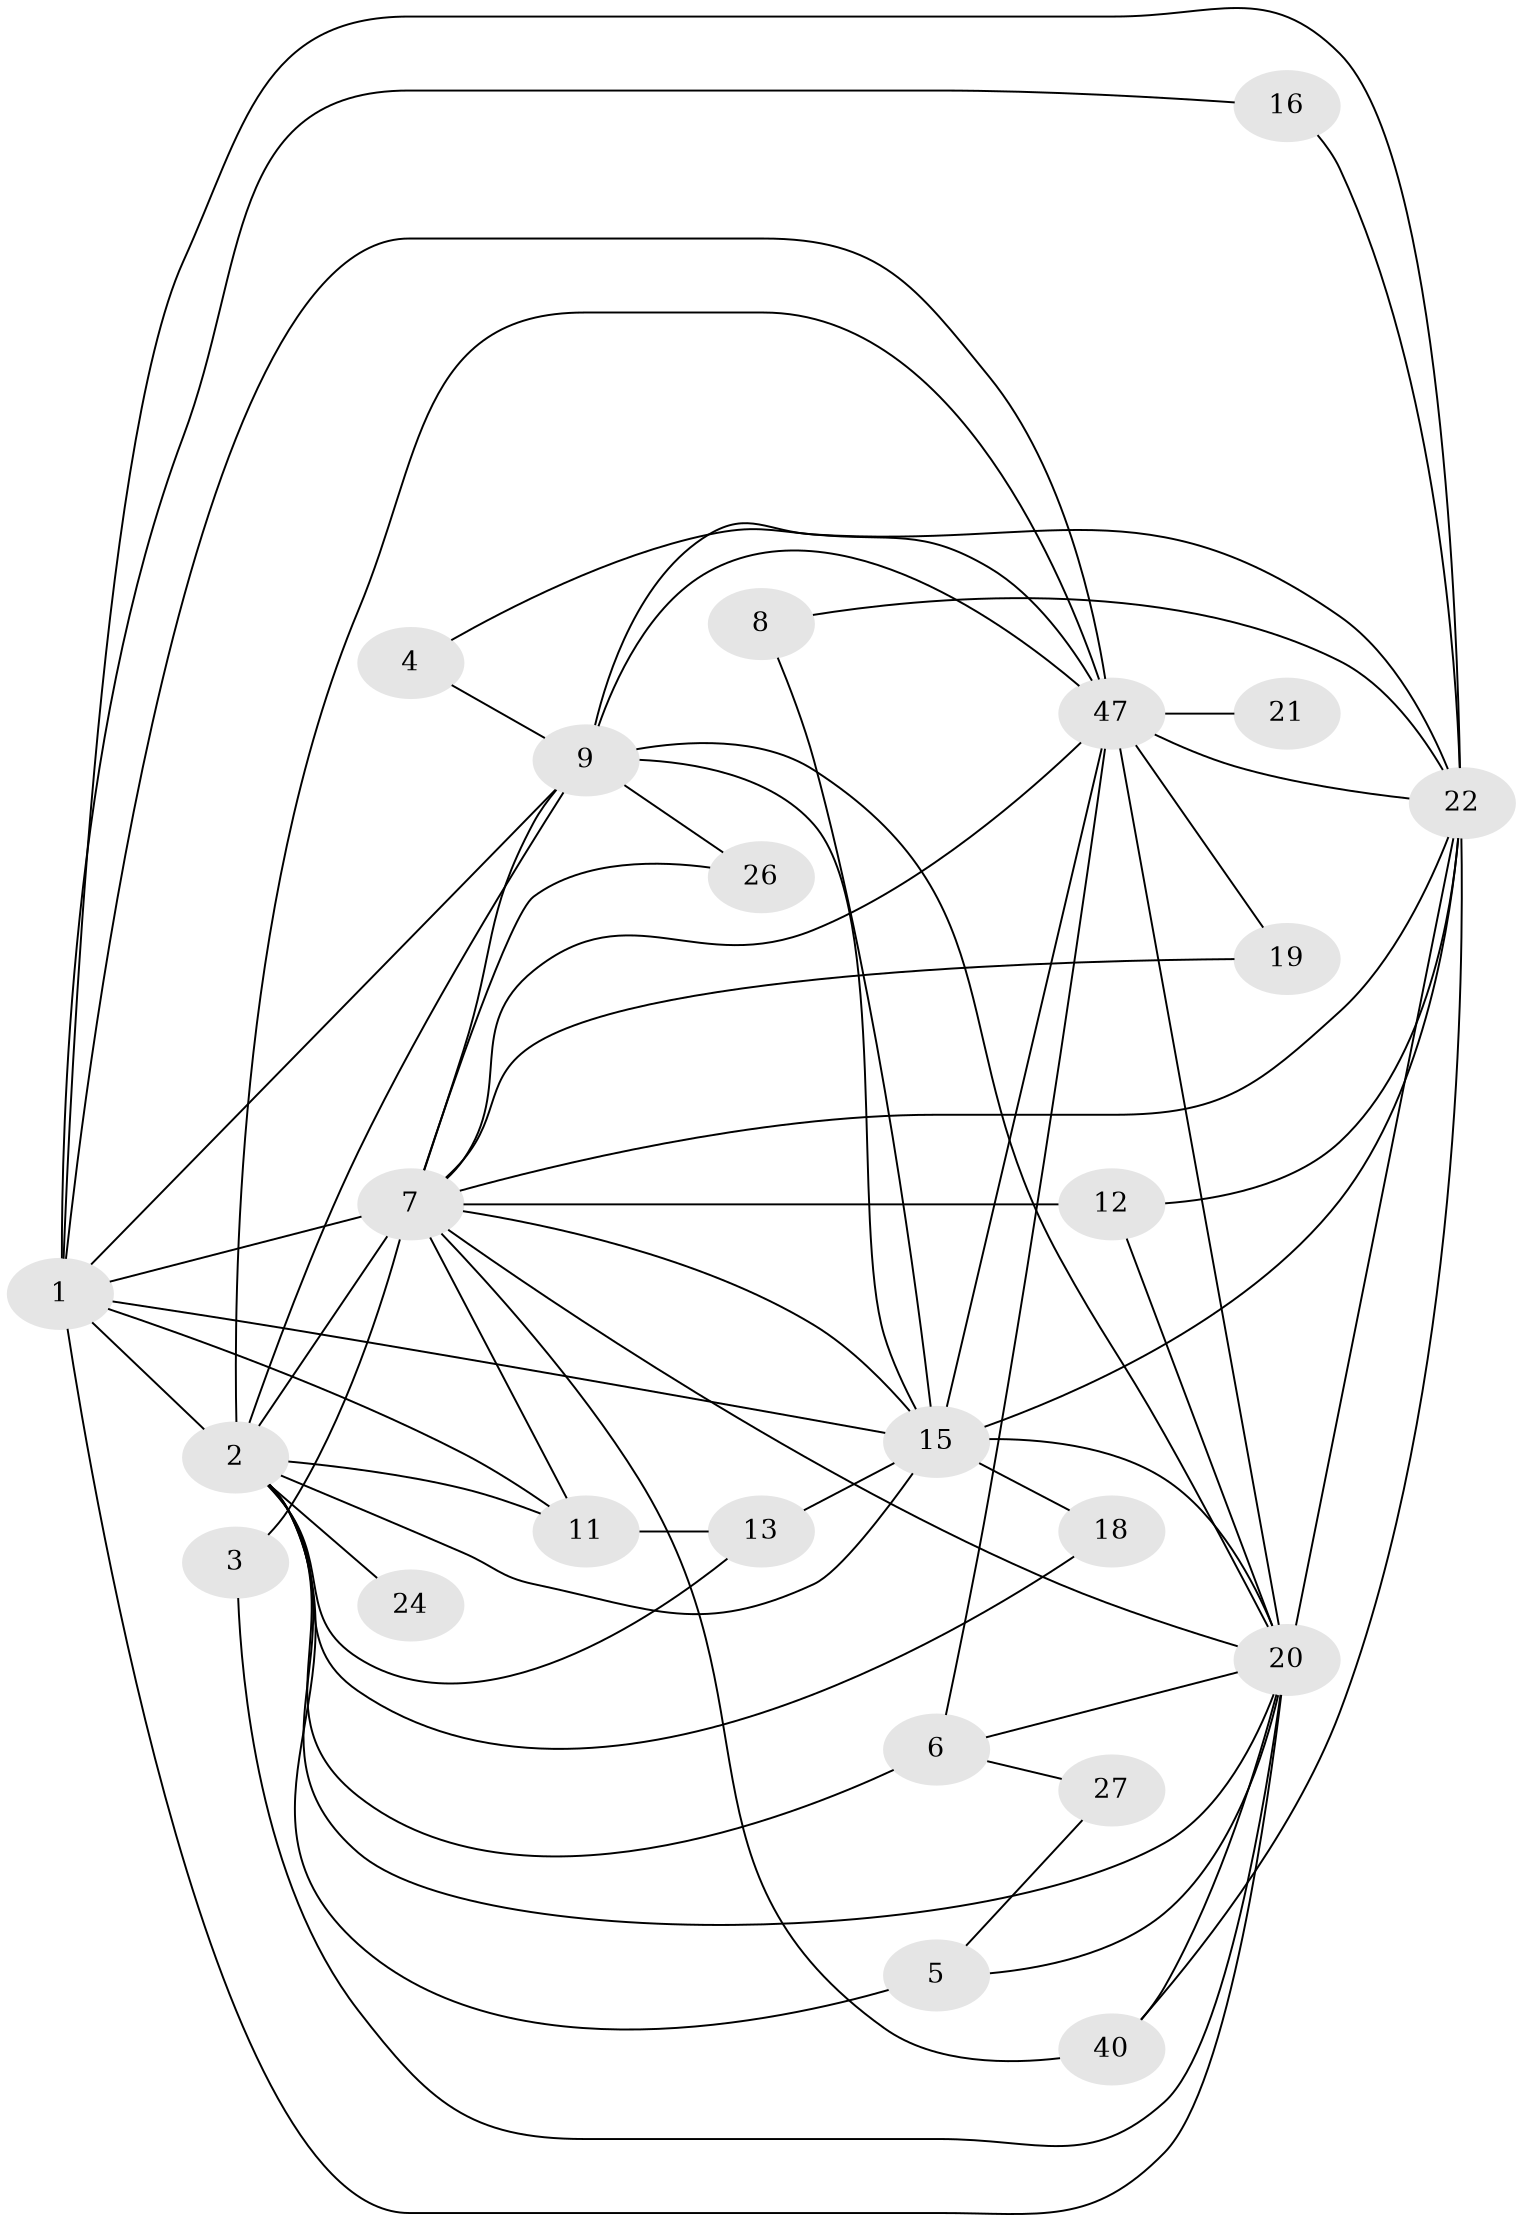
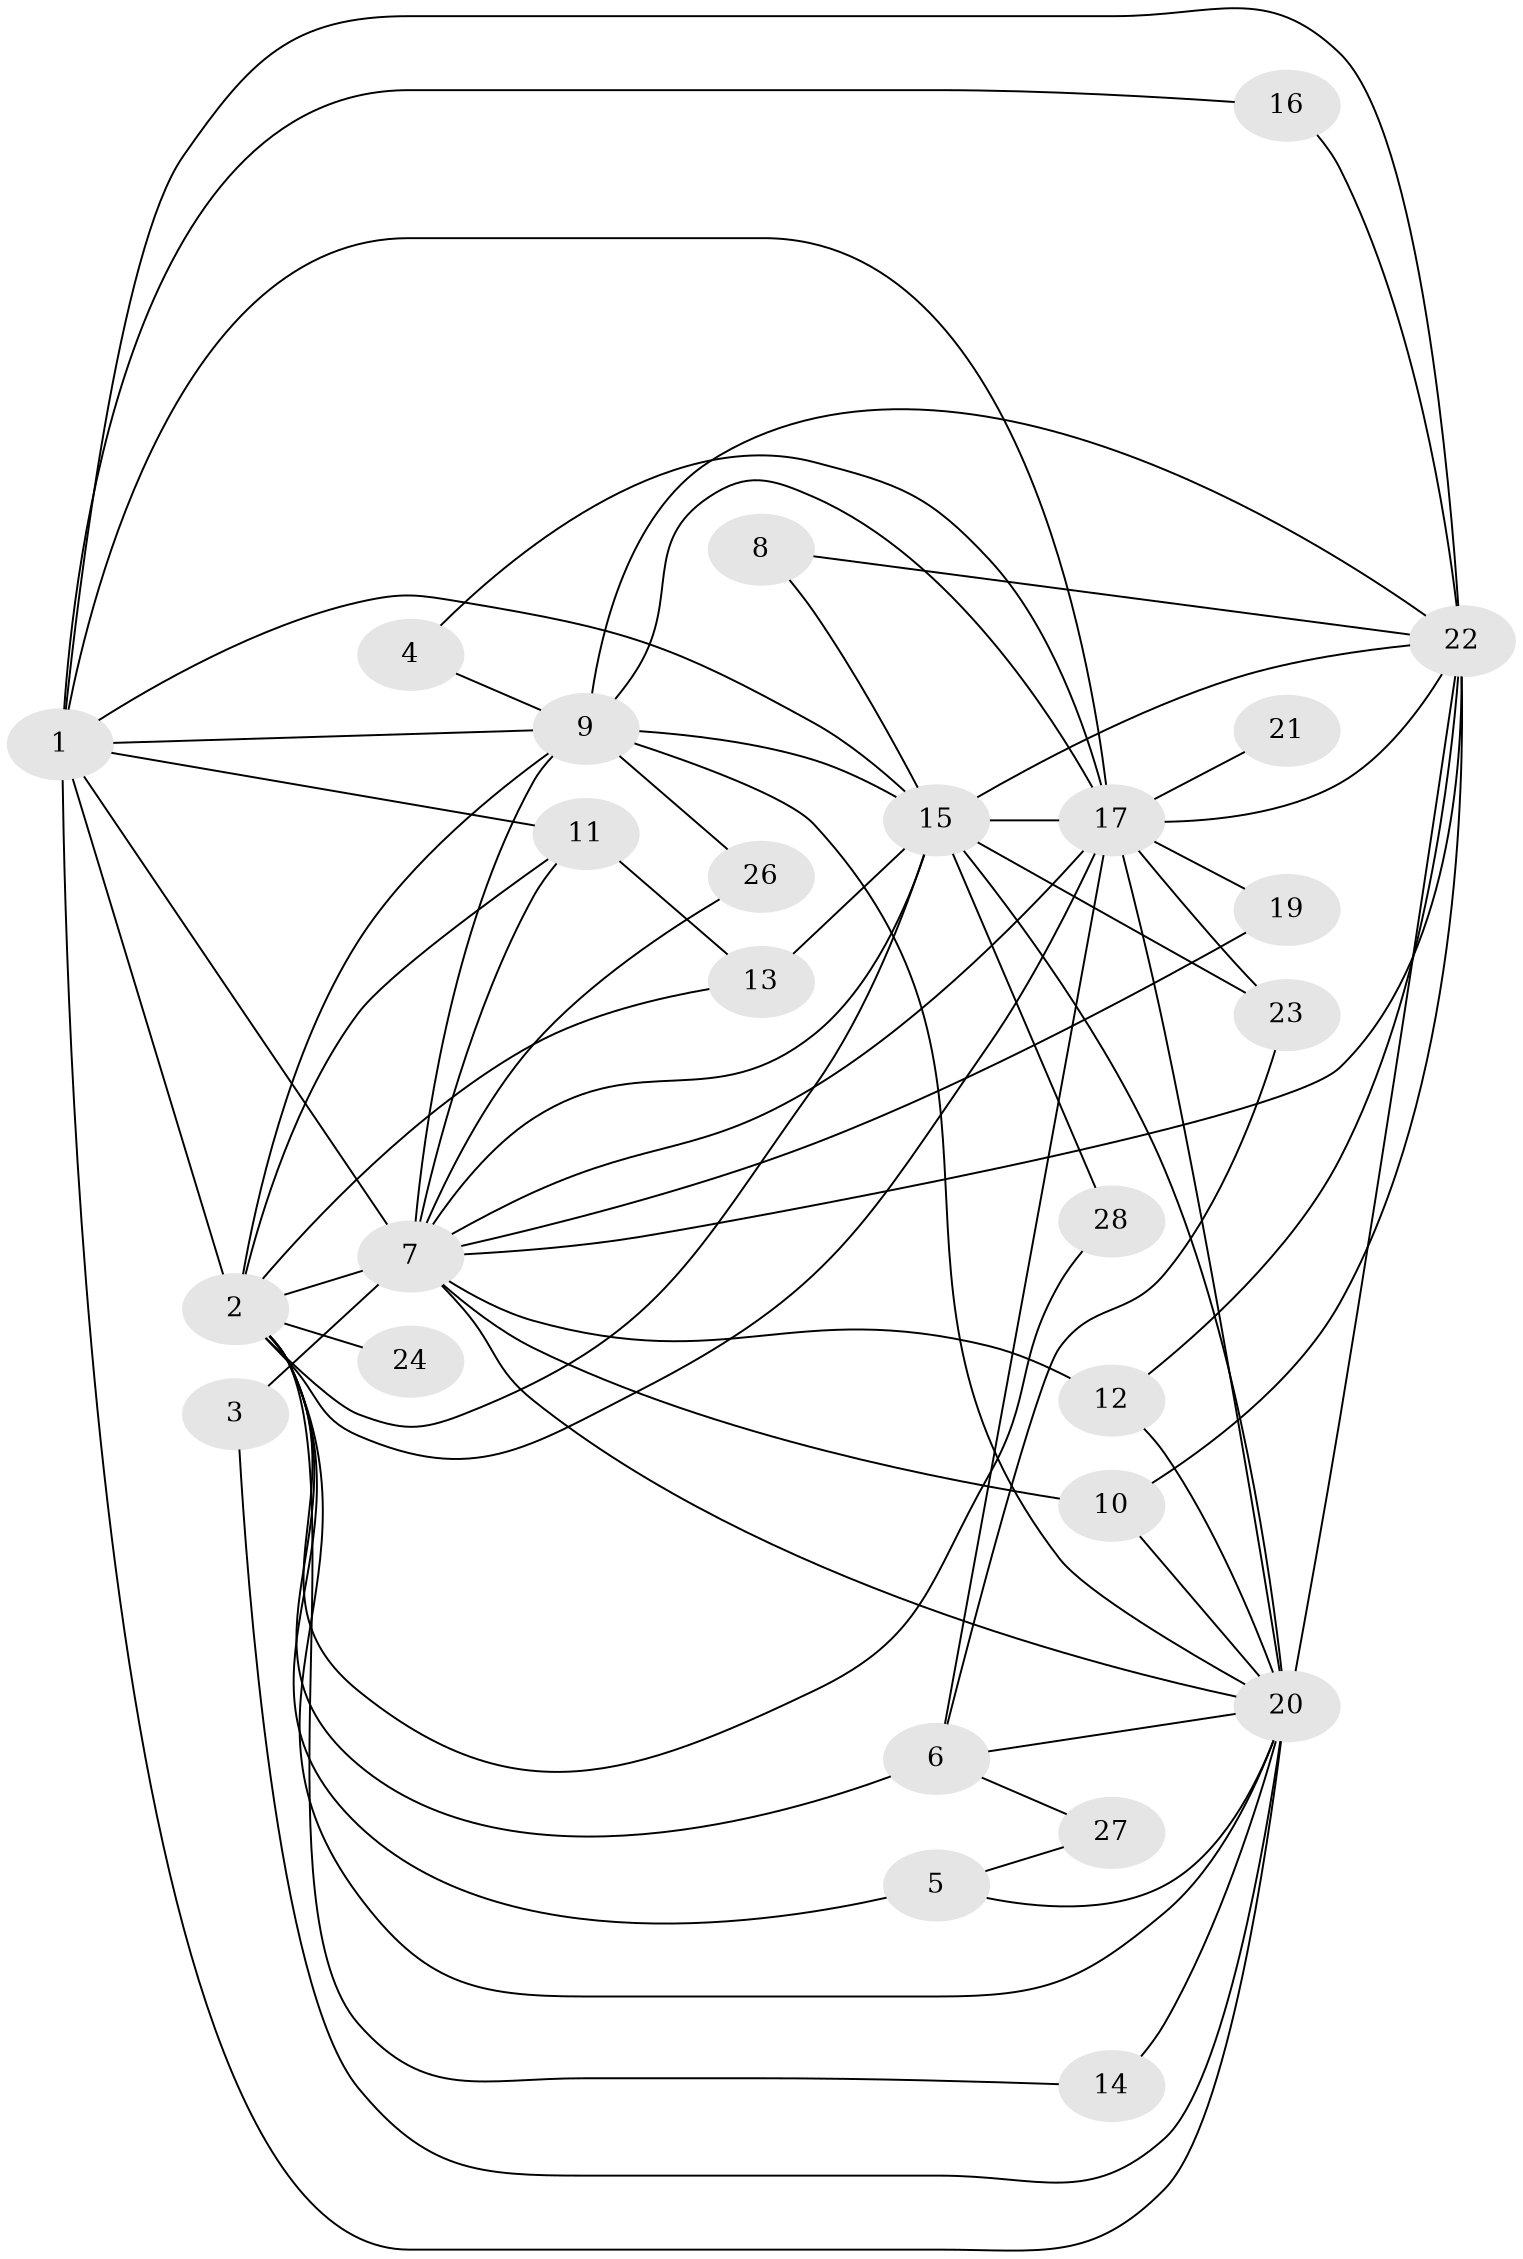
node "47": label "47" -> "17"
node "23": added
node "18": label "18" -> "28"
node "40": label "40" -> "10"
node "14": added
